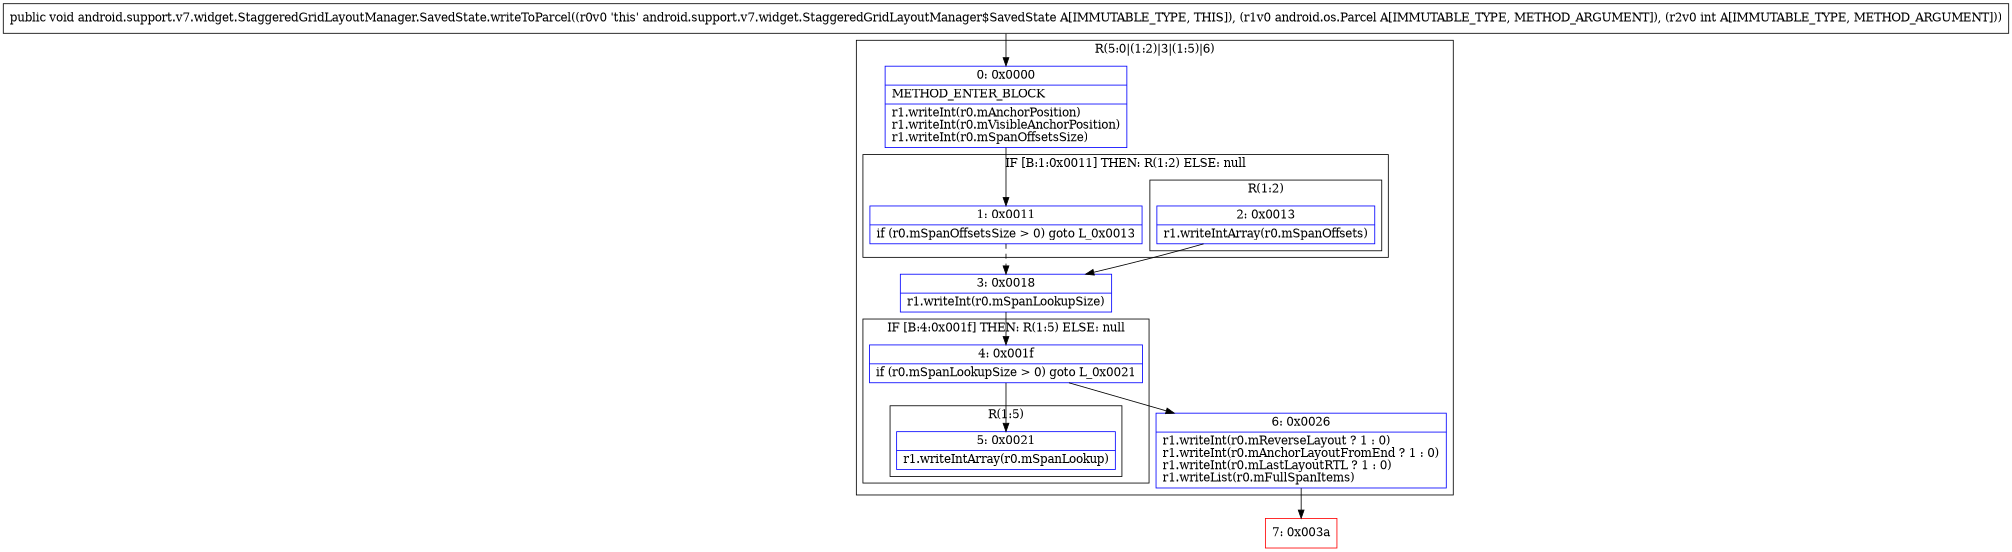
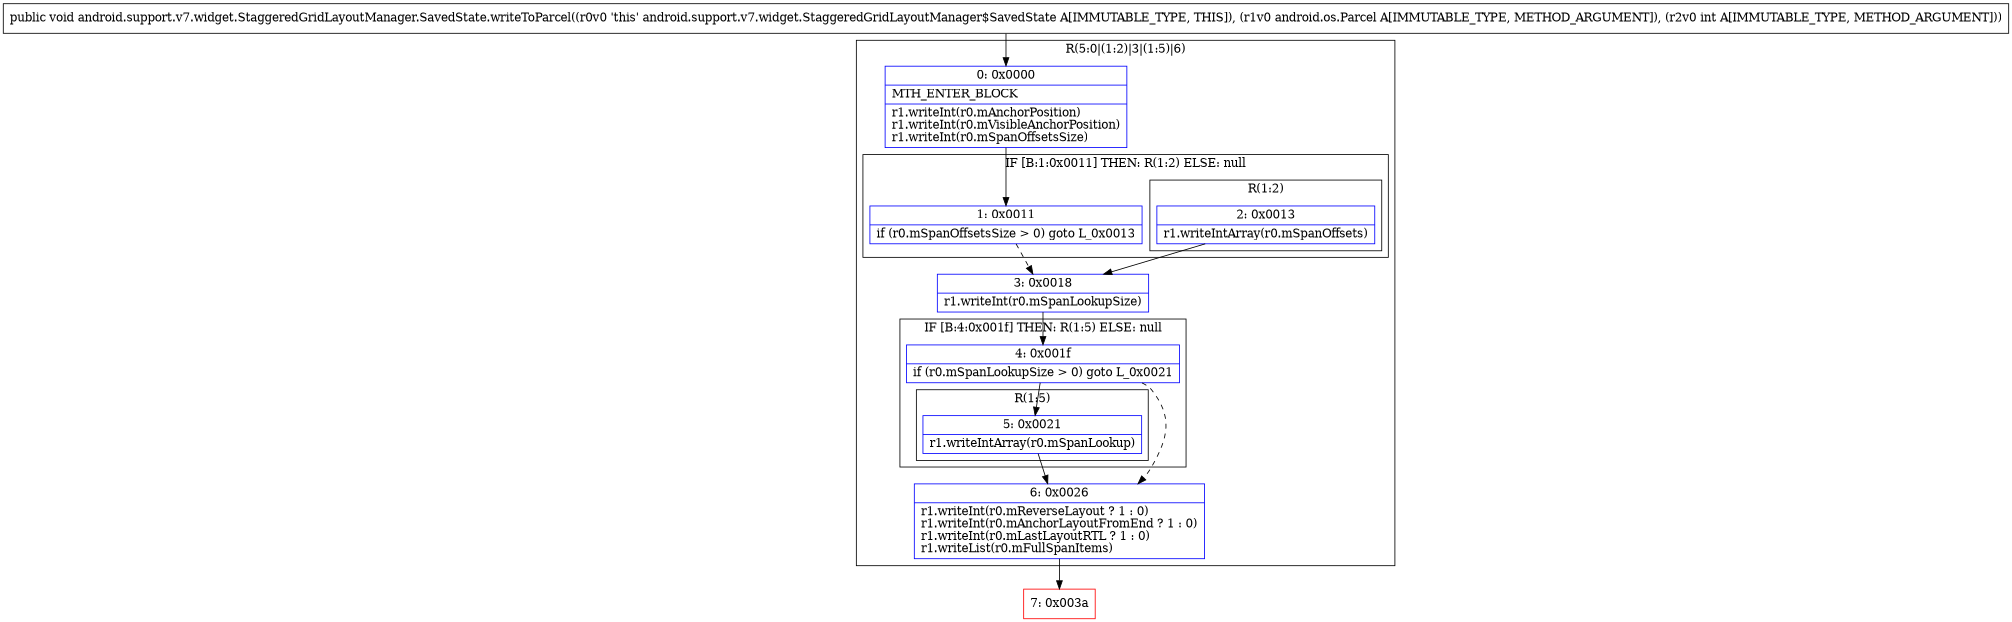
node "0: 0x0000": text "METHOD_ENTER_BLOCK" -> "MTH_ENTER_BLOCK"
edge "4: 0x001f" -> "6: 0x0026": style solid -> dashed
edge "5: 0x0021" -> "6: 0x0026": added
